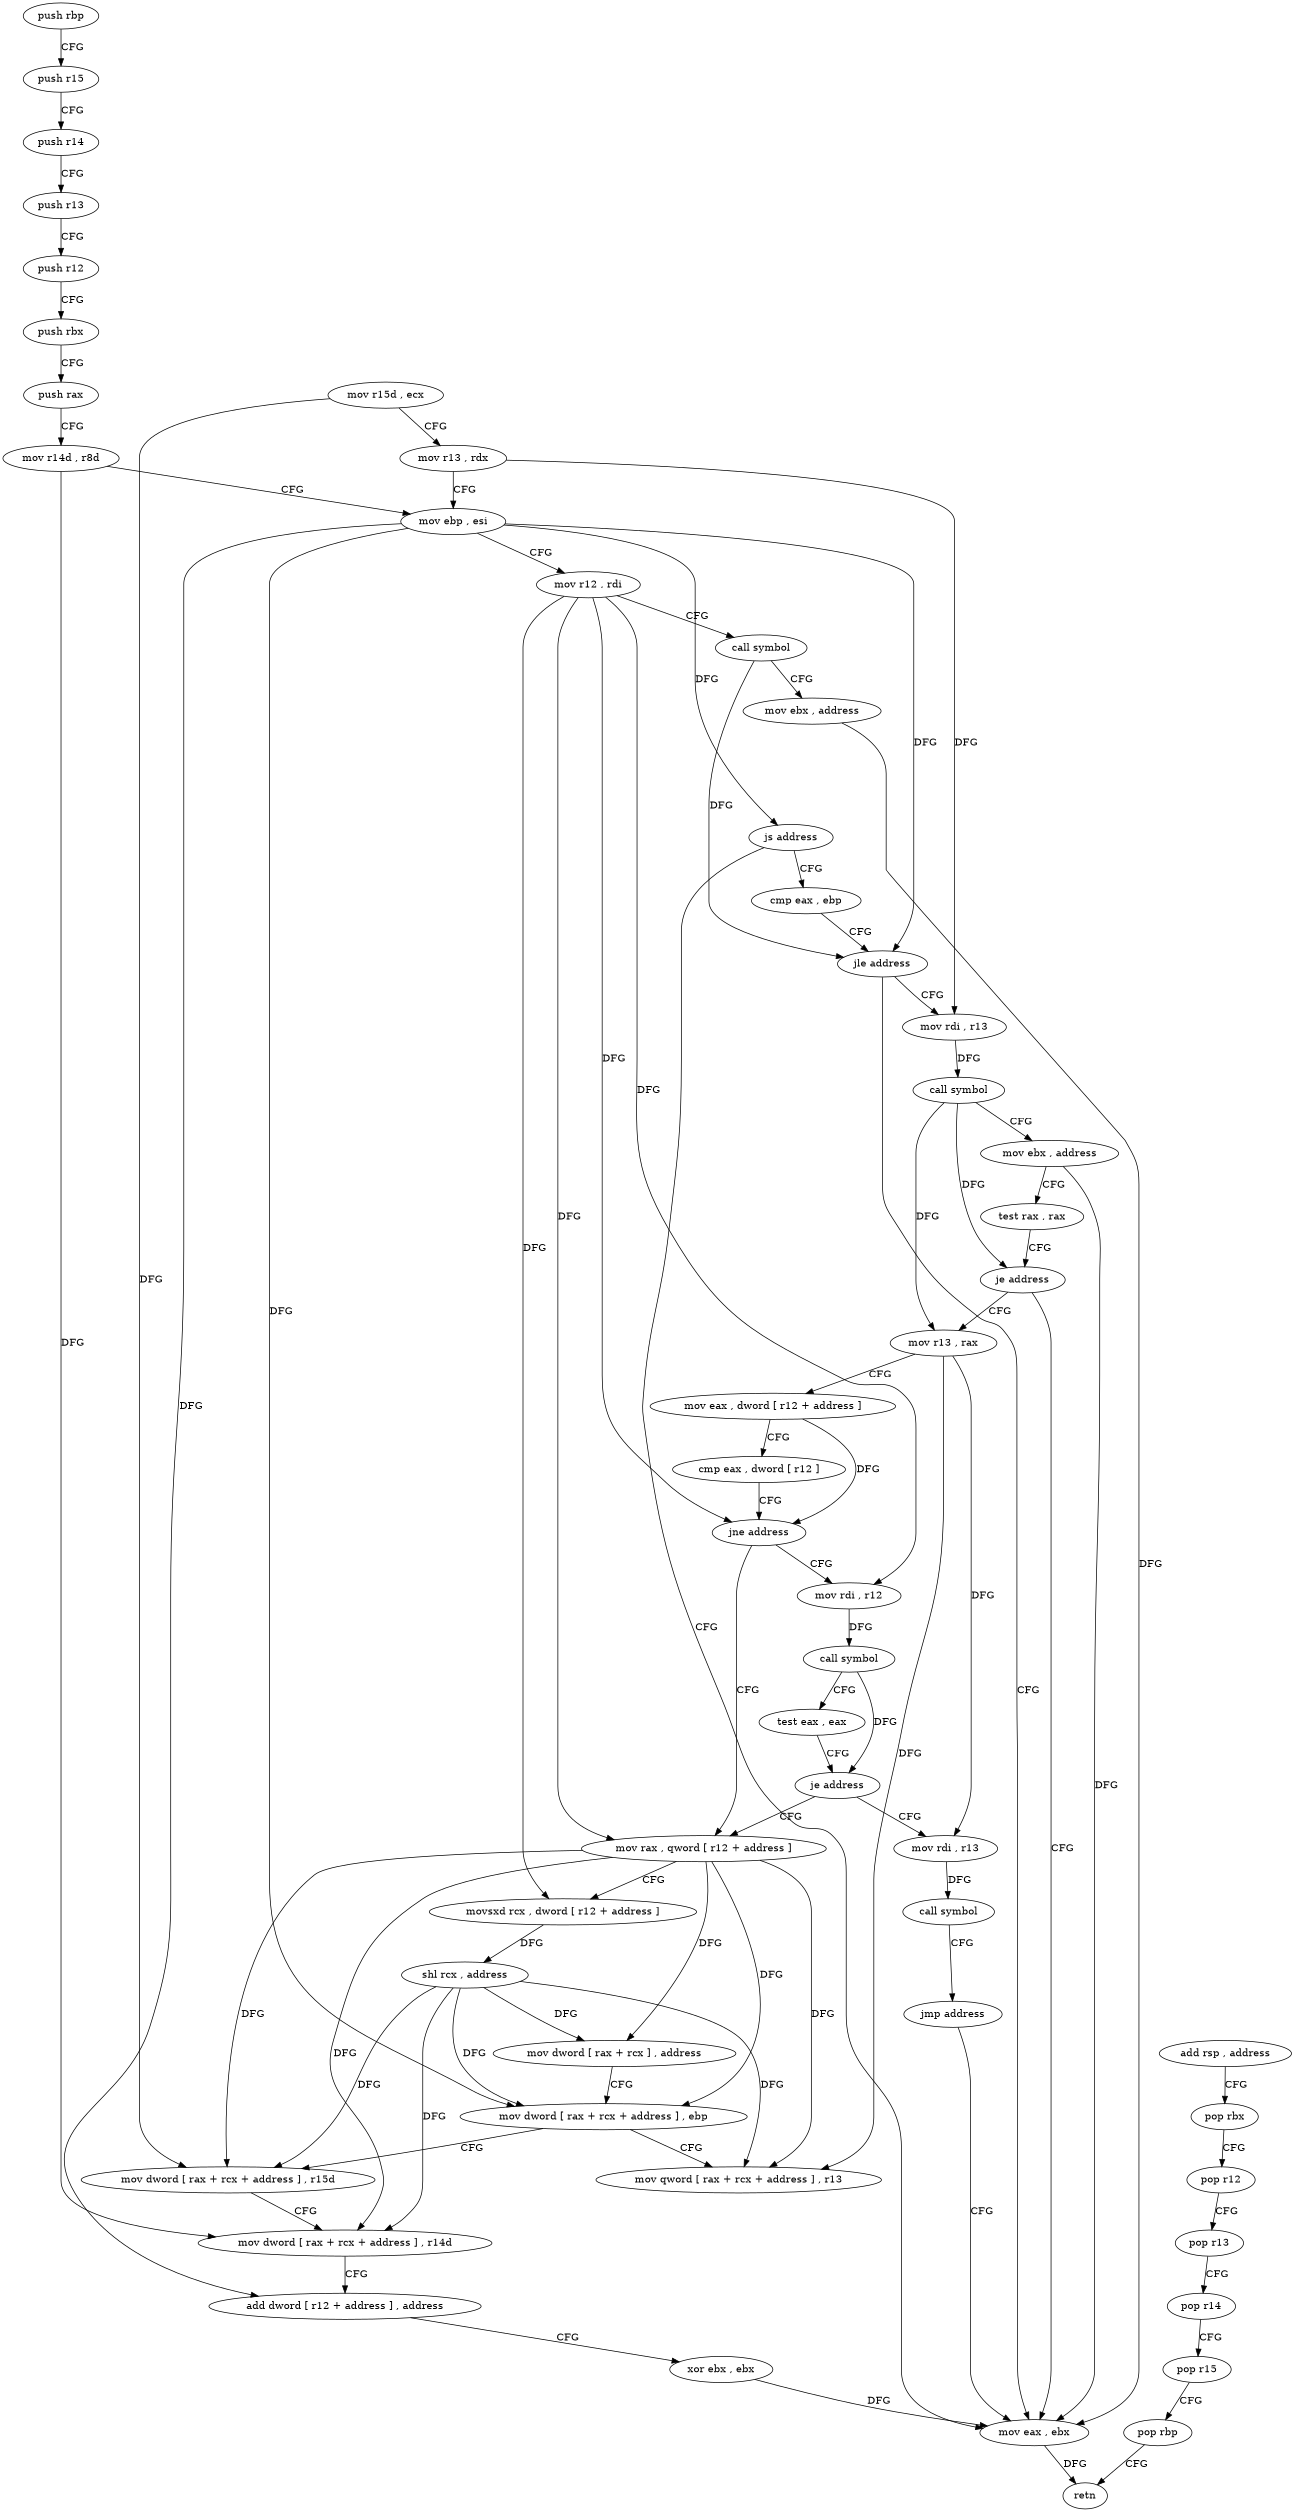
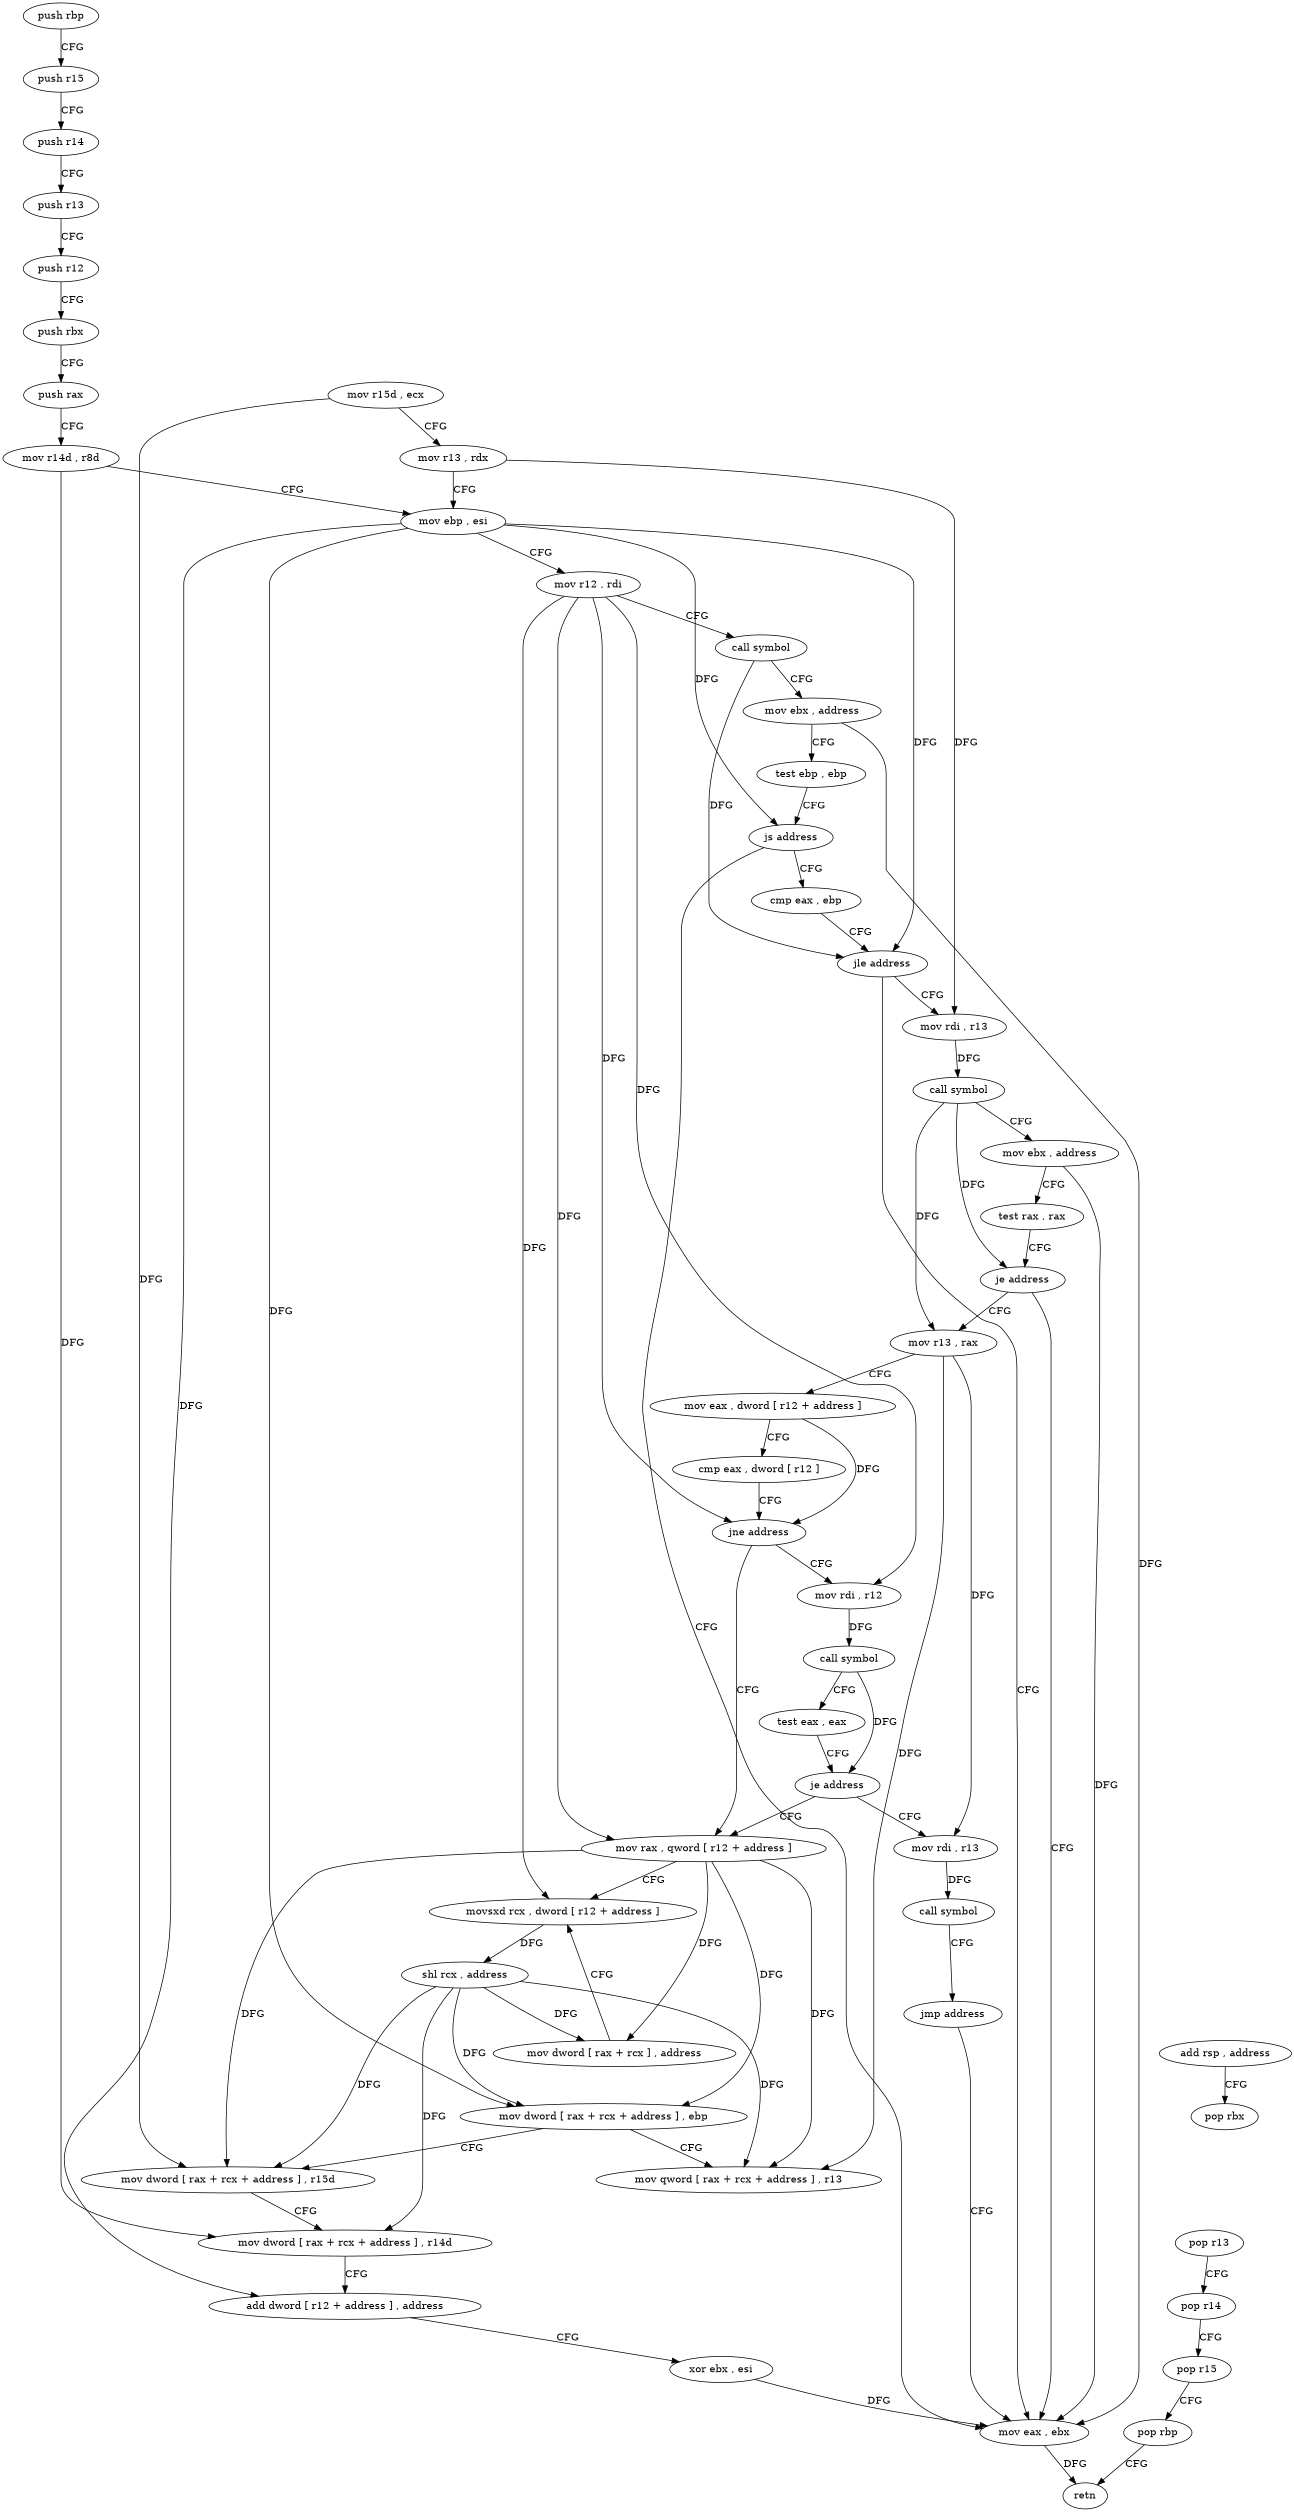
node "test ebp , ebp": added
edge "mov rax , qword [ r12 + address ]" -> "mov dword [ rax + rcx + address ] , r14d": removed, label "DFG"
edge "mov dword [ rax + rcx ] , address" -> "mov dword [ rax + rcx + address ] , ebp": now "mov dword [ rax + rcx ] , address" -> "movsxd rcx , dword [ r12 + address ]"
node "pop r12": removed
node "xor ebx , ebx": label "xor ebx , ebx" -> "xor ebx , esi"
